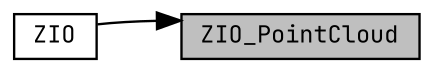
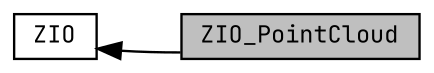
edge "ZIO" -> "ZIO_PointCloud": reversed
